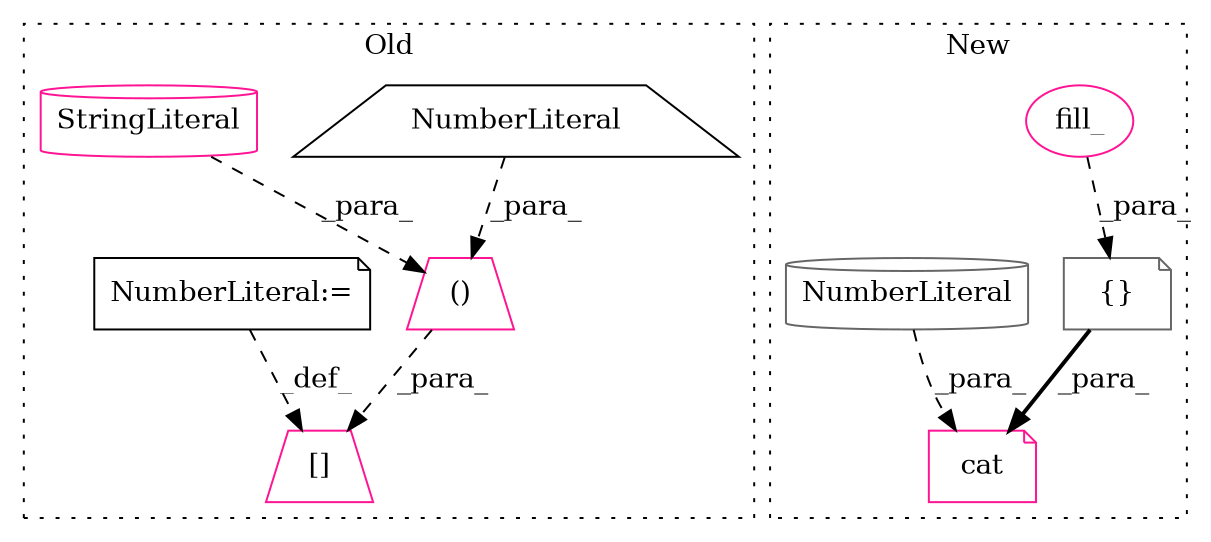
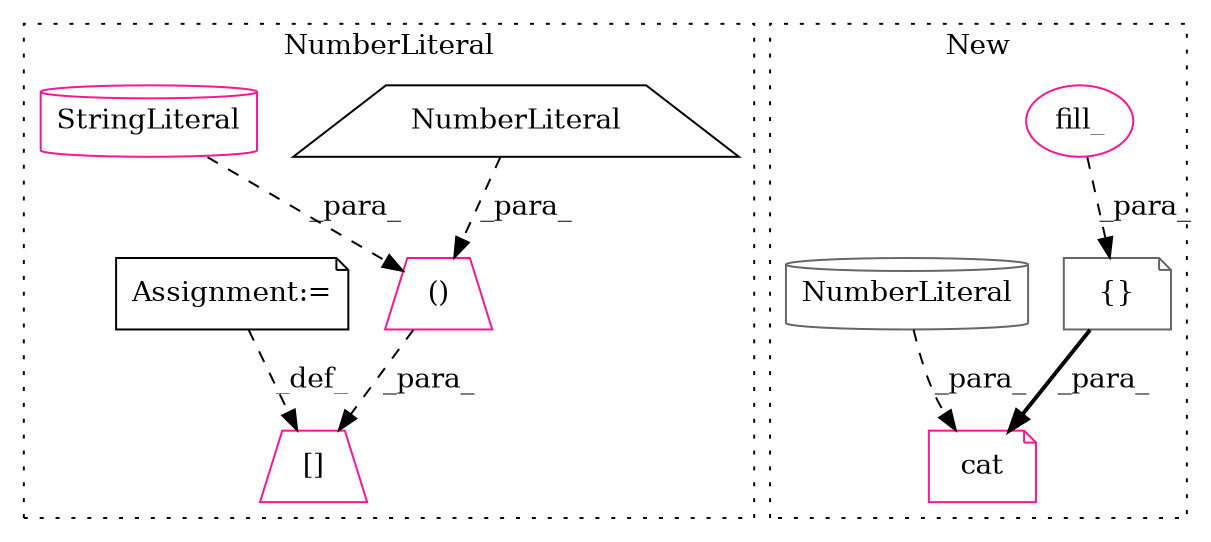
cluster "Old": label "Old" -> "NumberLiteral"
node "NumberLiteral:=": label "NumberLiteral:=" -> "Assignment:="
